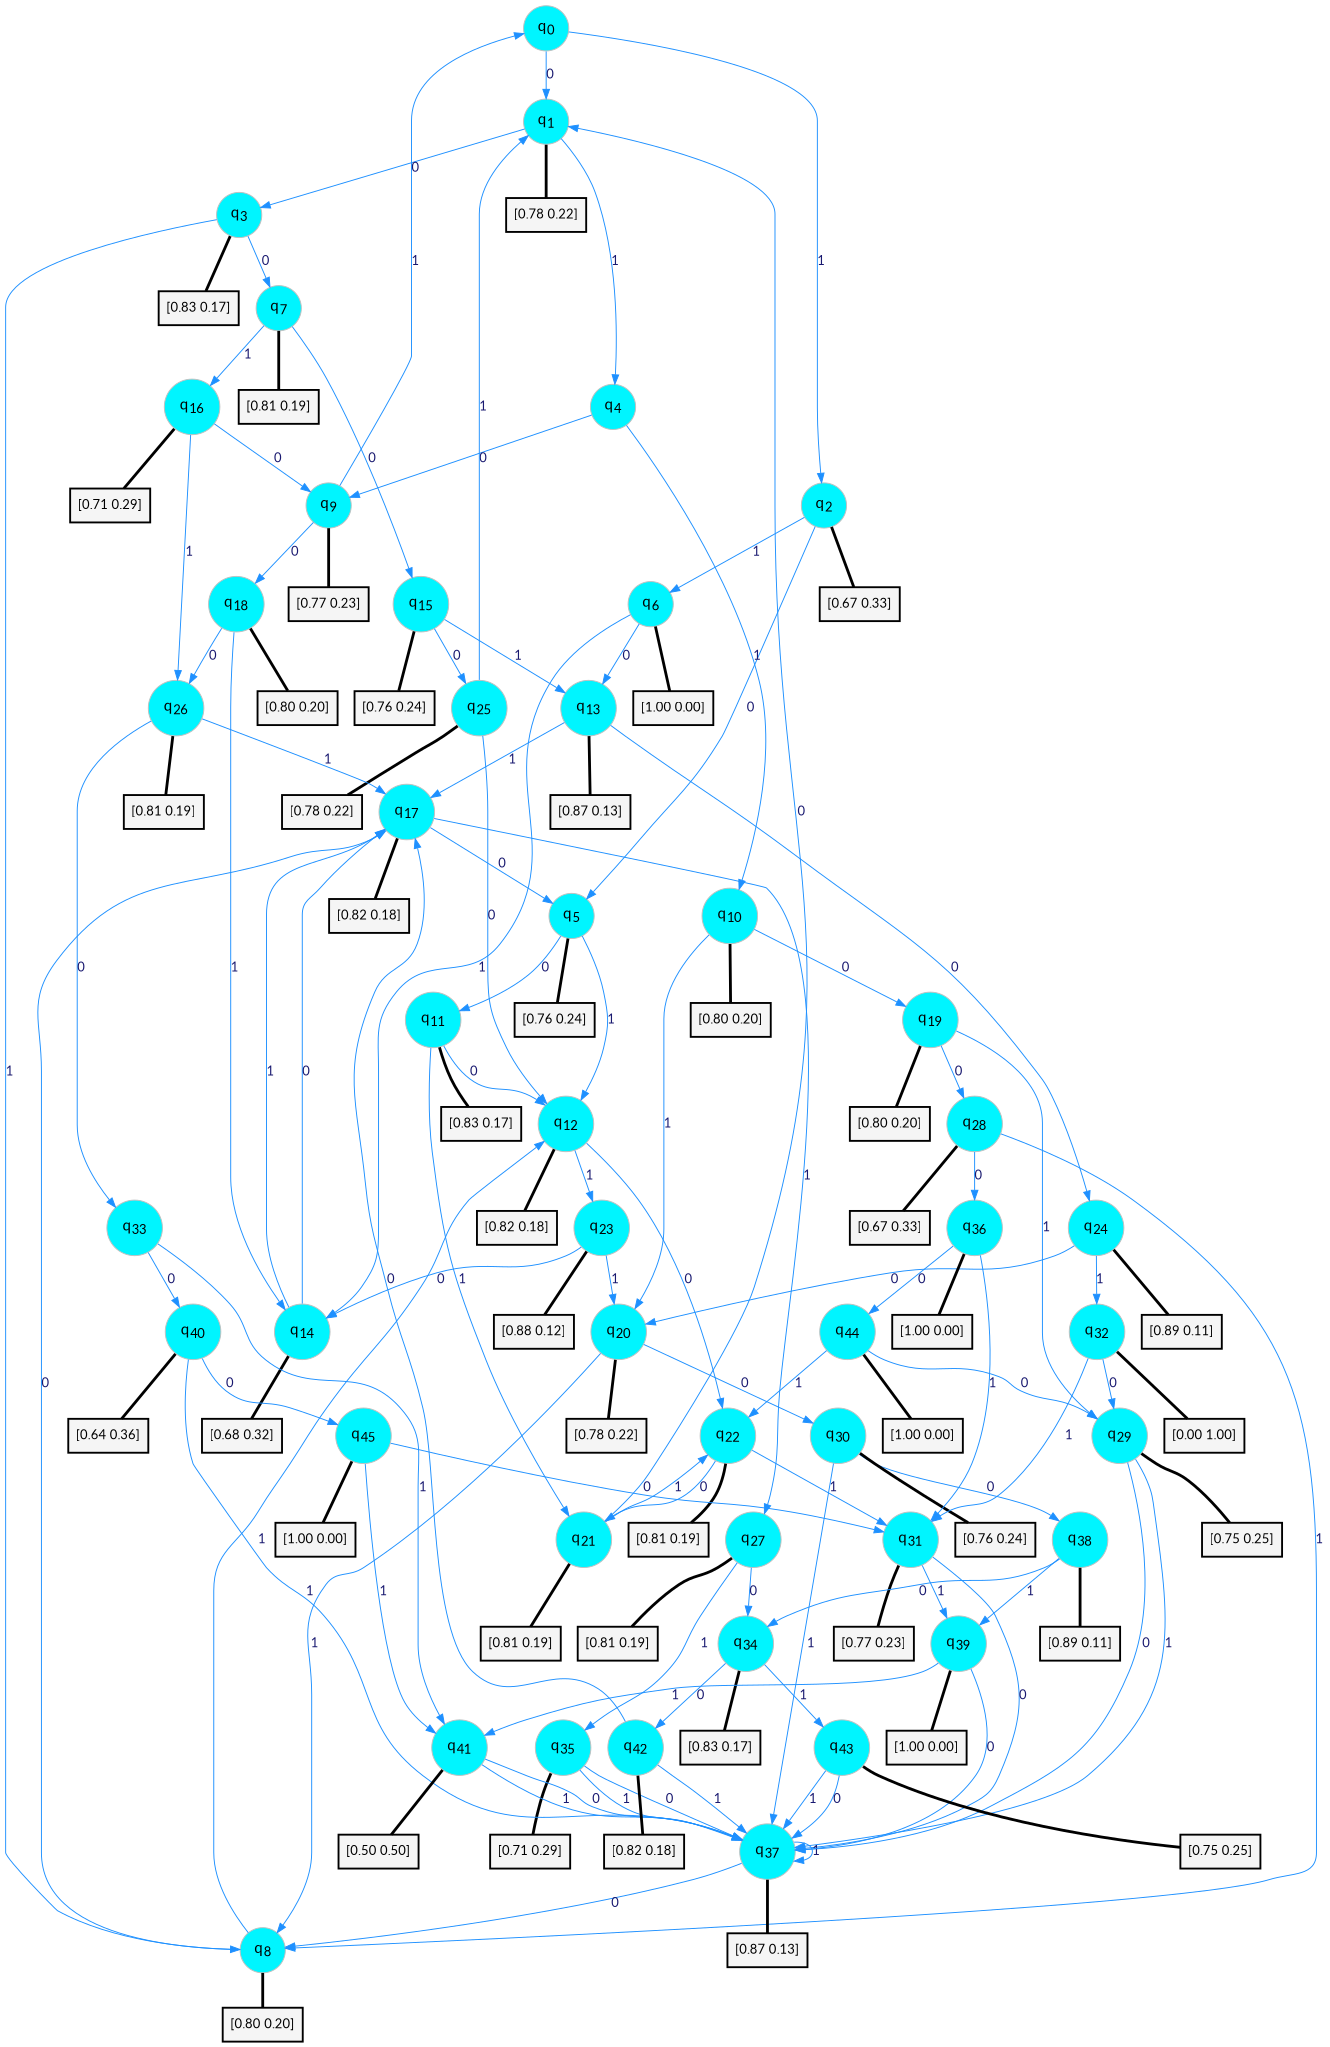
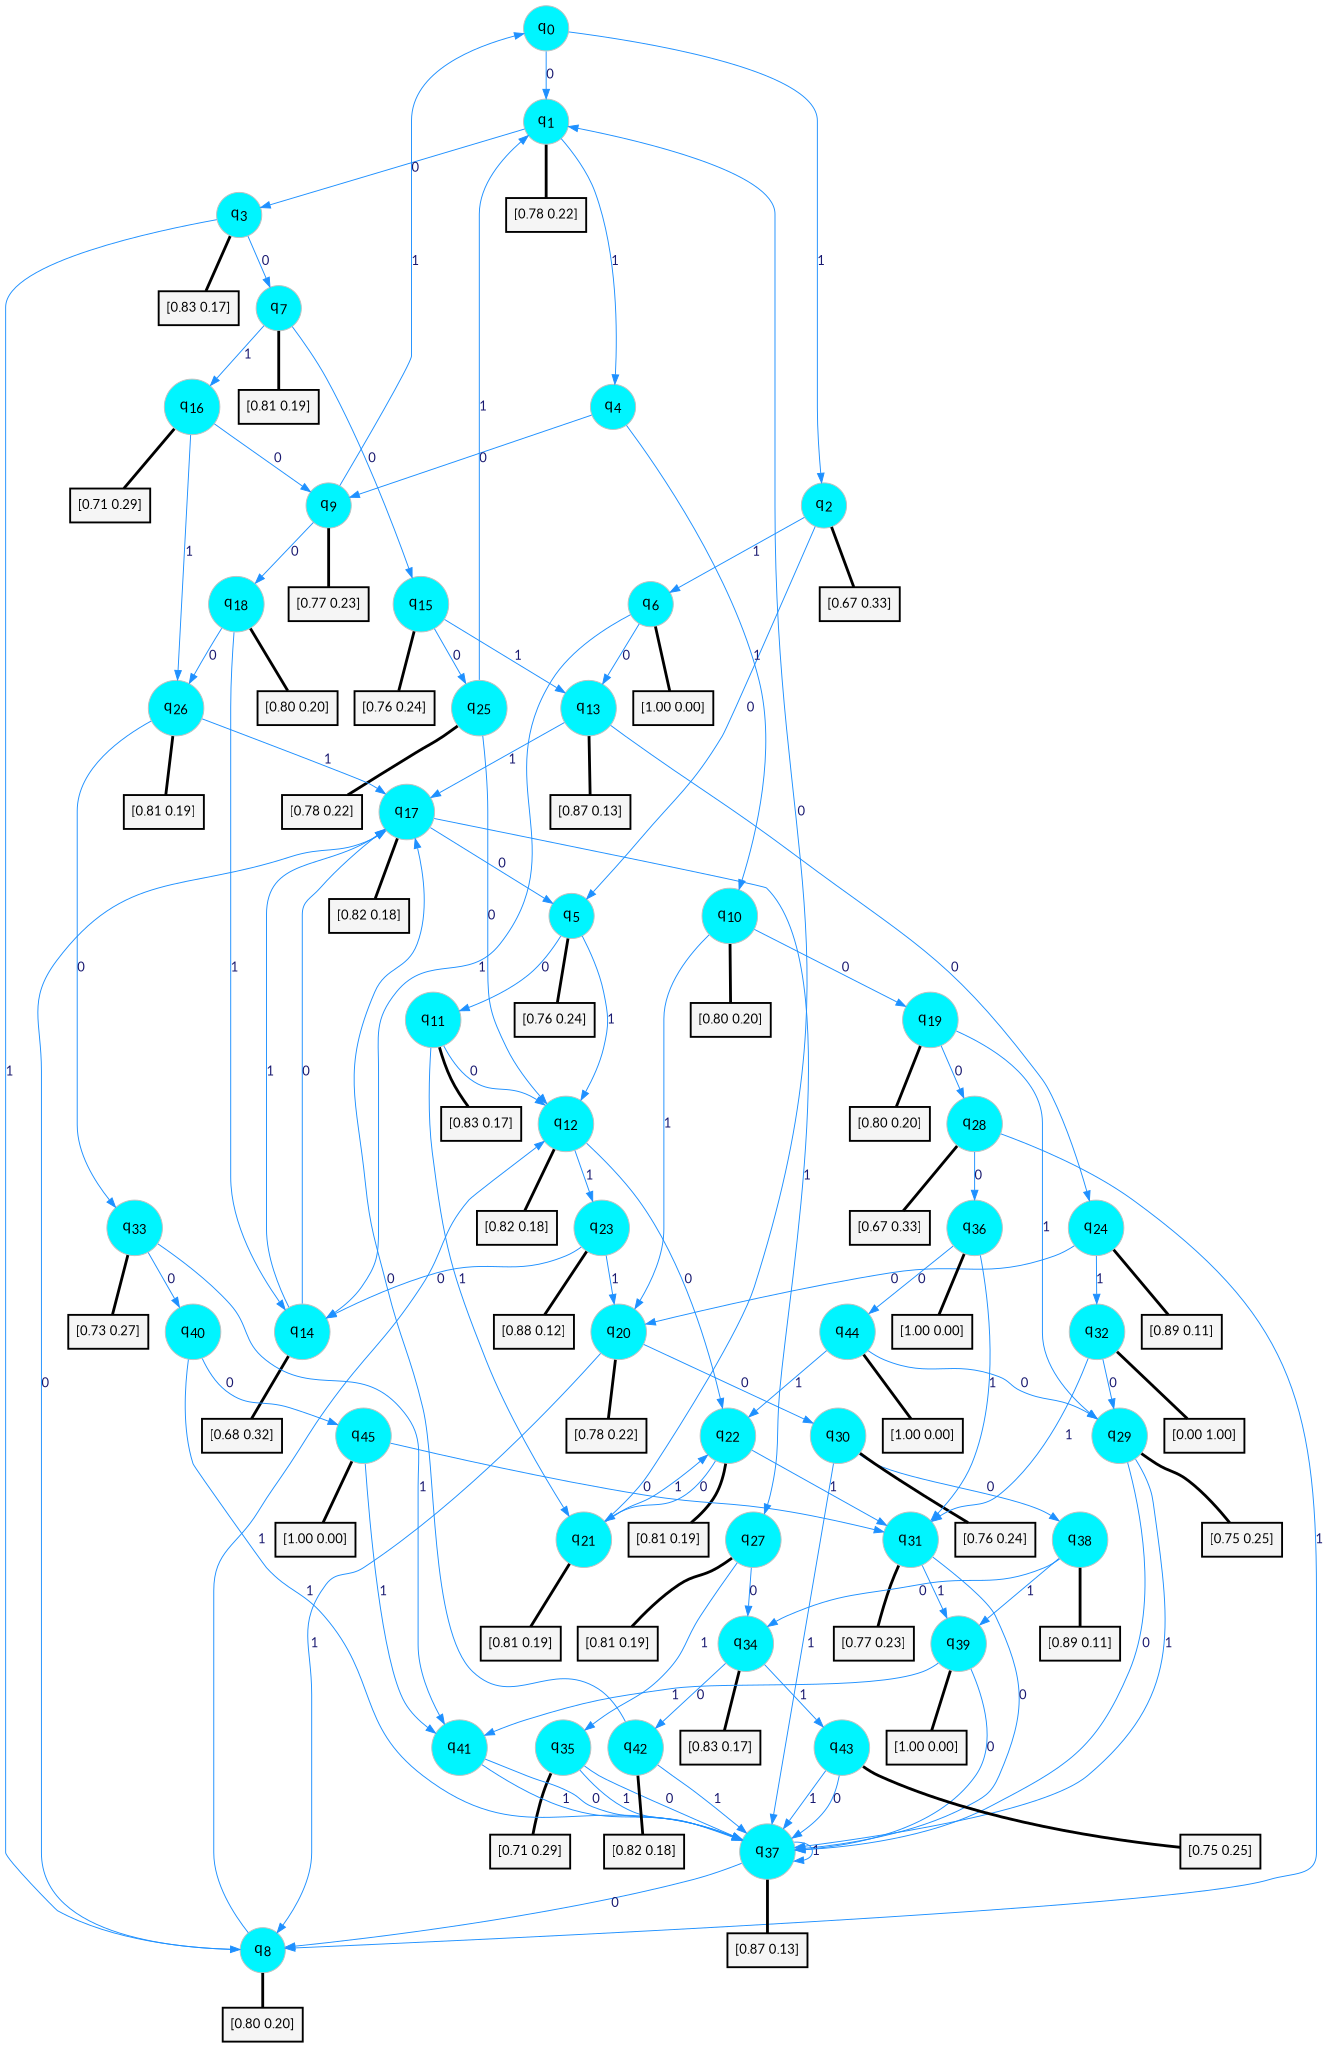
node "[0.73 0.27]": added
node "[0.64 0.36]": removed
node "[0.50 0.50]": removed
